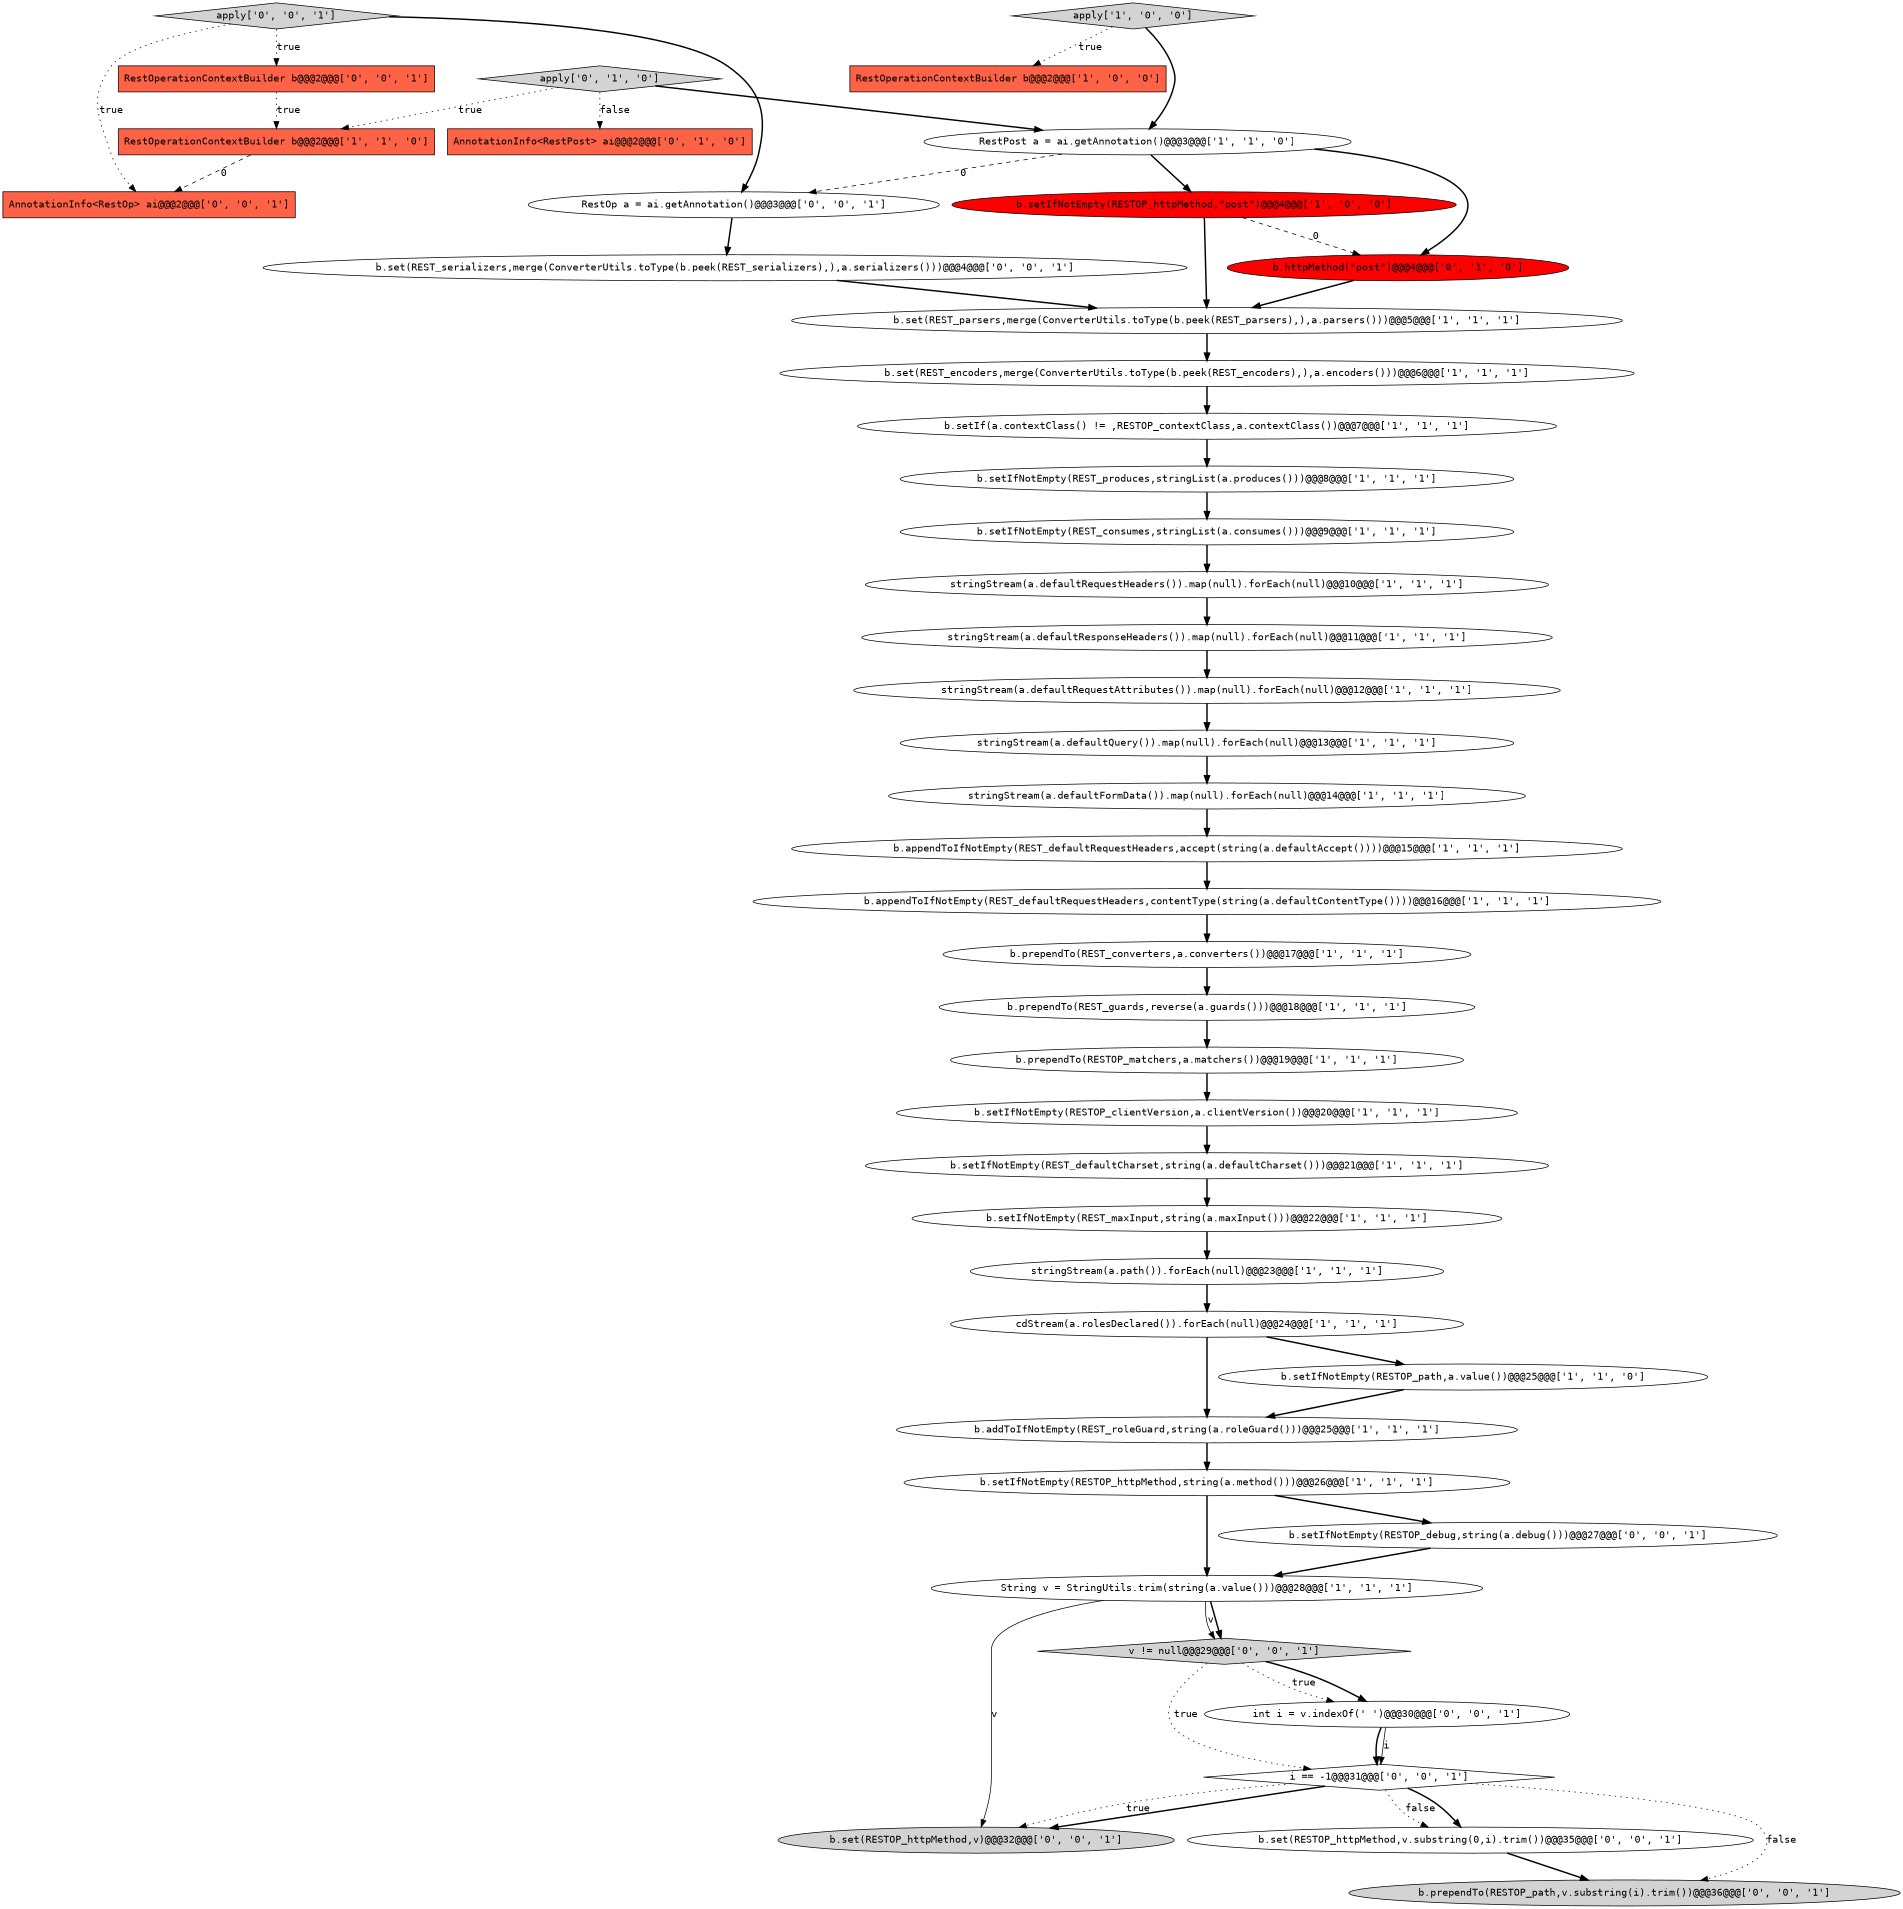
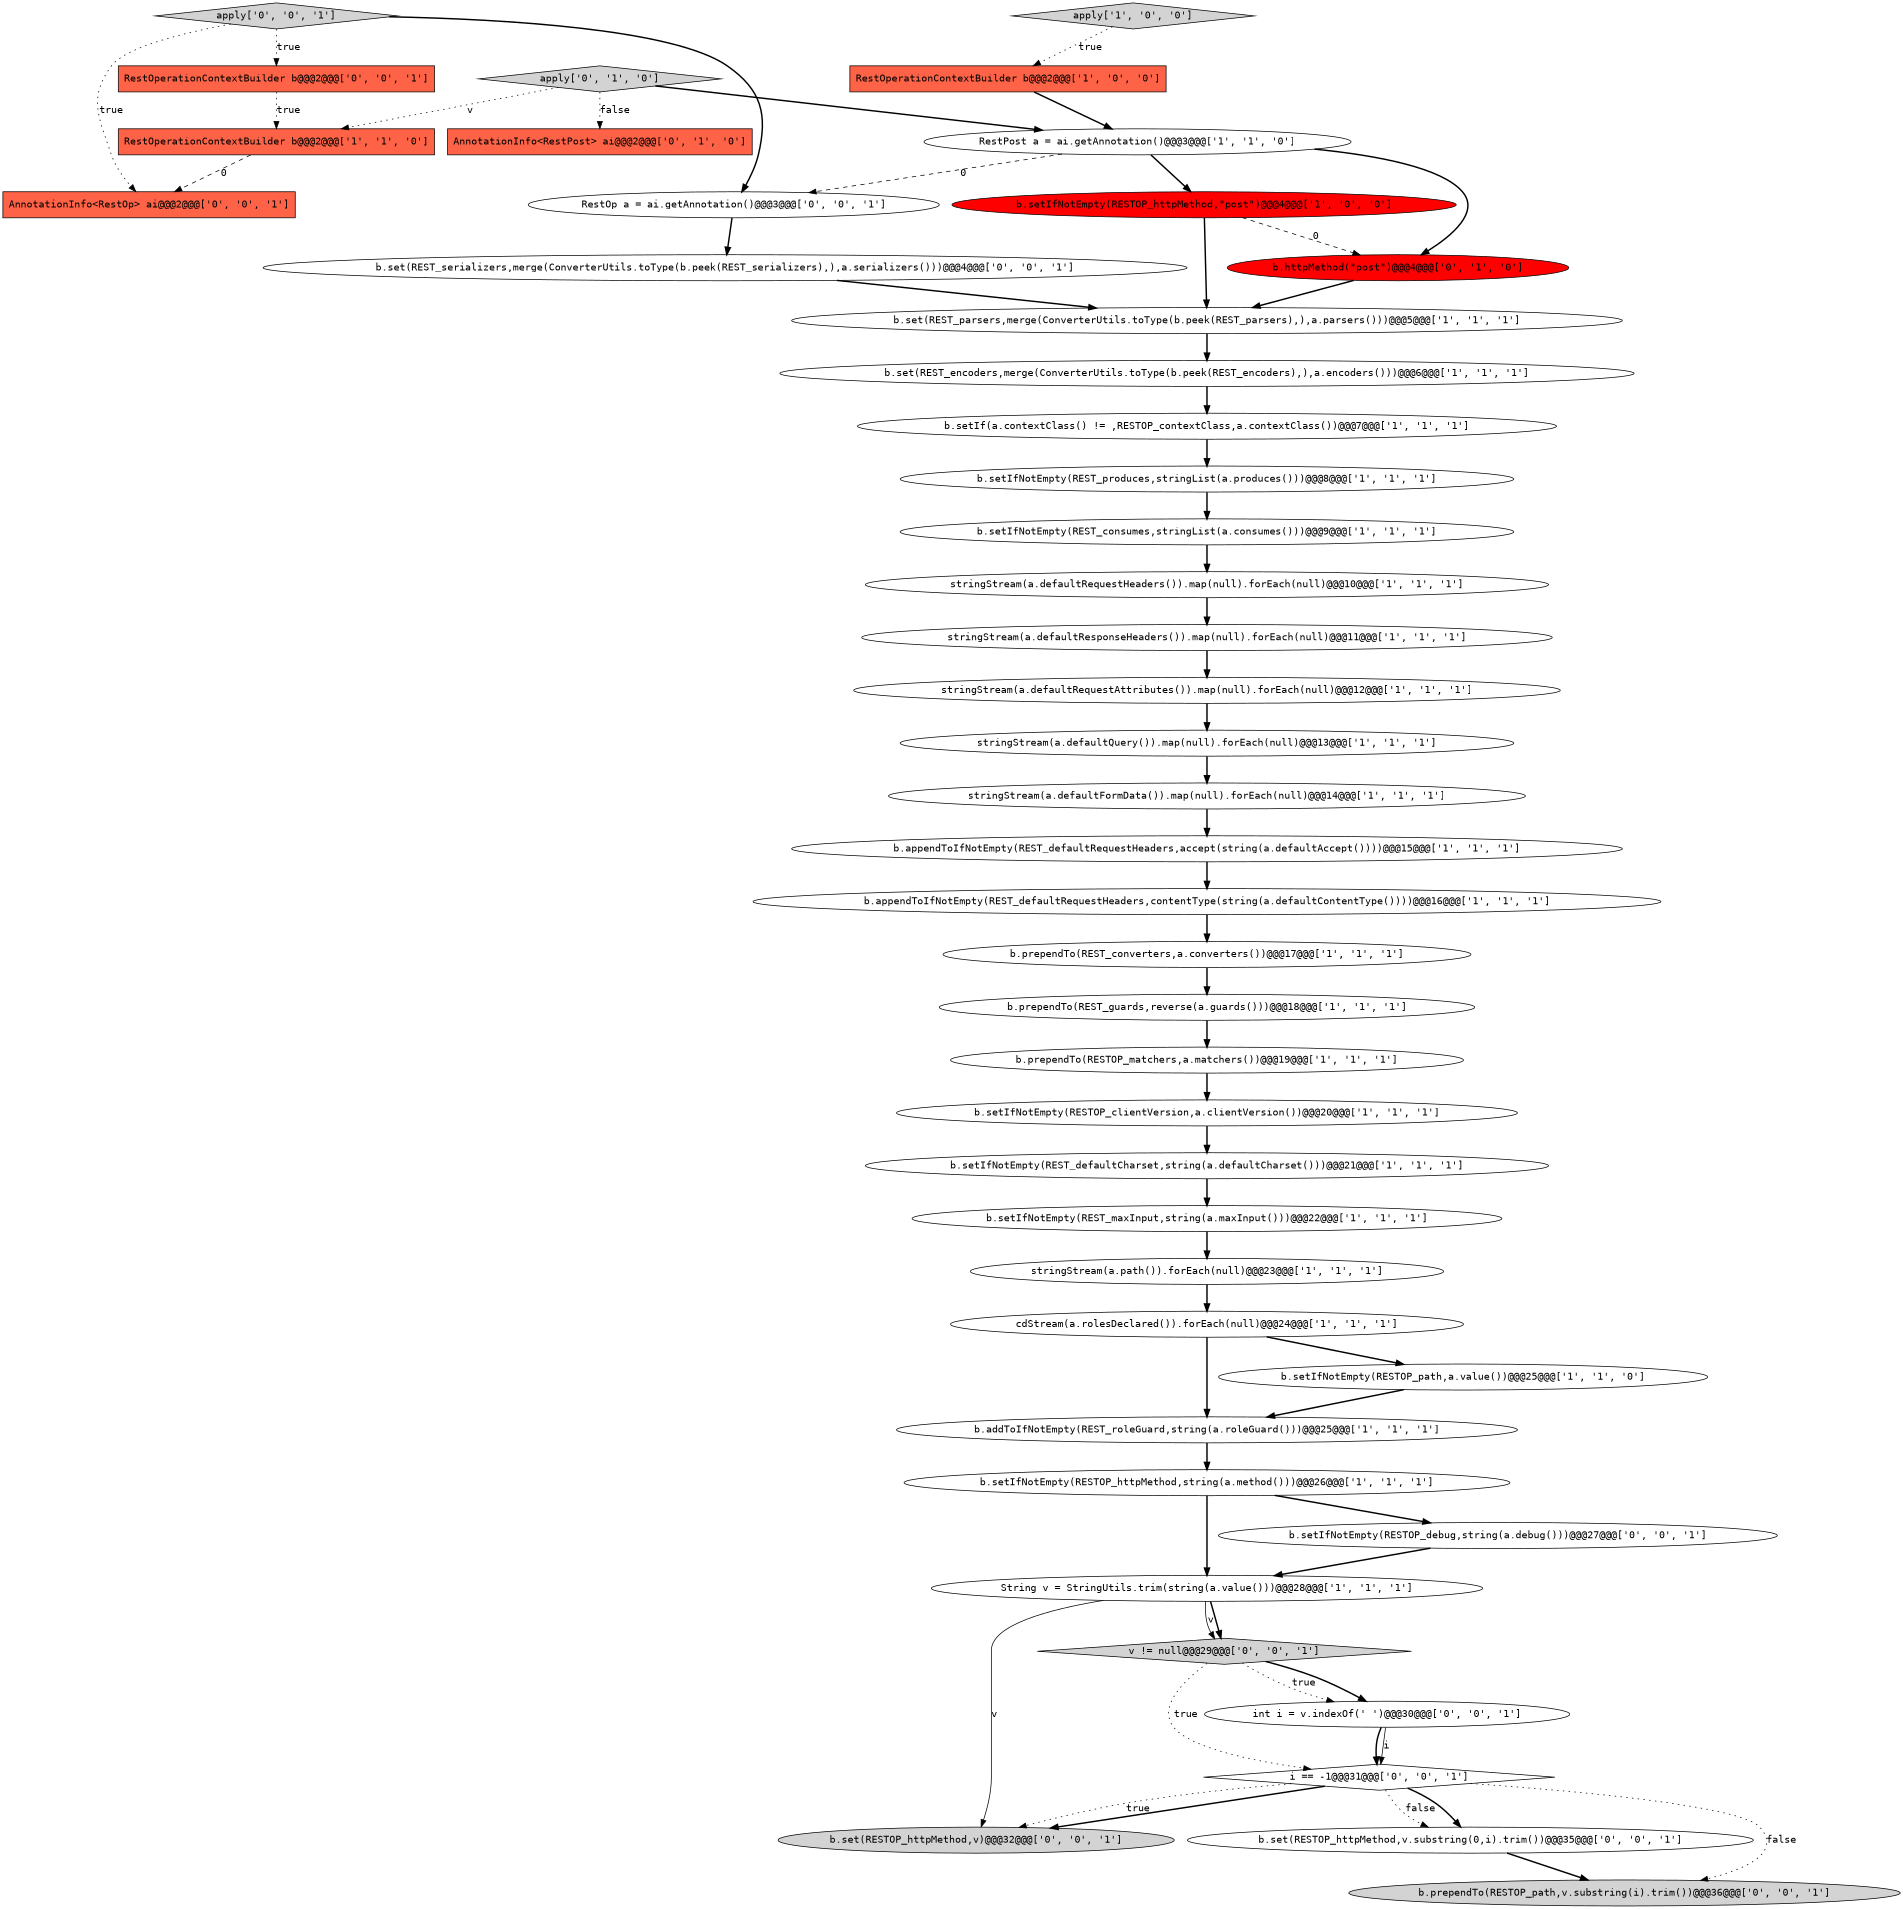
edge "apply['1', '0', '0']" -> "RestPost a = ai.getAnnotation()@@@3@@@['1', '1', '0']": now "RestOperationContextBuilder b@@@2@@@['1', '0', '0']" -> "RestPost a = ai.getAnnotation()@@@3@@@['1', '1', '0']"
edge "apply['0', '1', '0']" -> "RestOperationContextBuilder b@@@2@@@['1', '1', '0']": label "true" -> "v"
